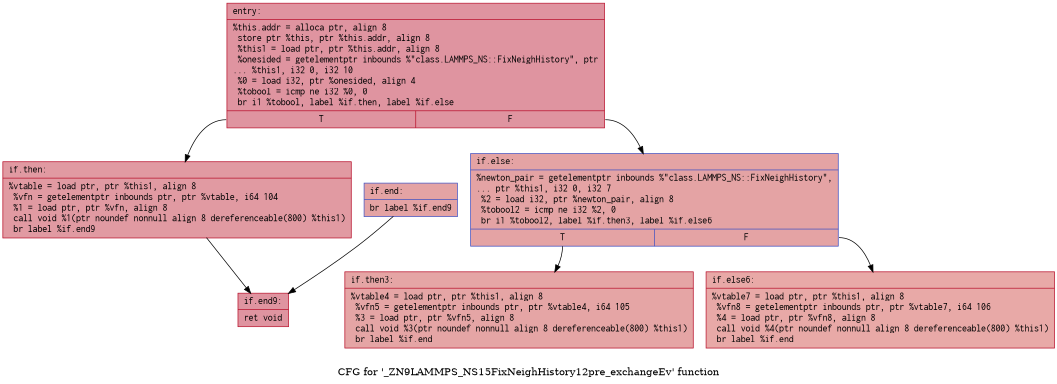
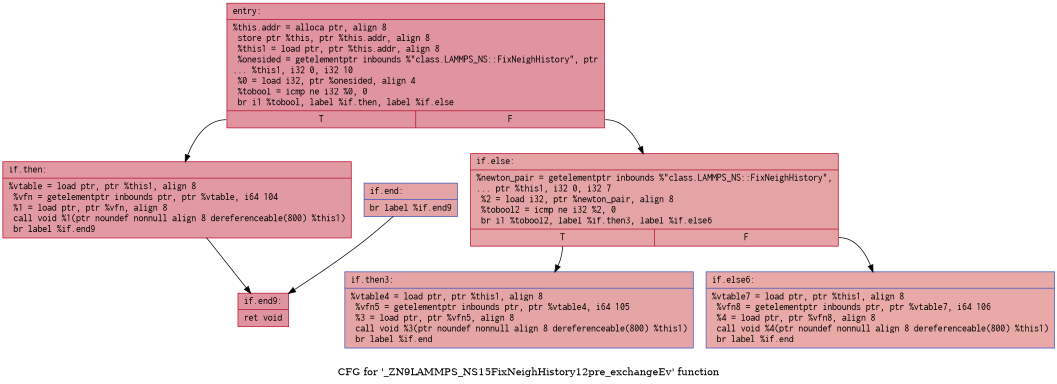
node "if.else:": color #3d50c3ff -> #b70d28ff
node "if.then3:": color #b70d28ff -> #3d50c3ff
node "if.else6:": color #b70d28ff -> #3d50c3ff
